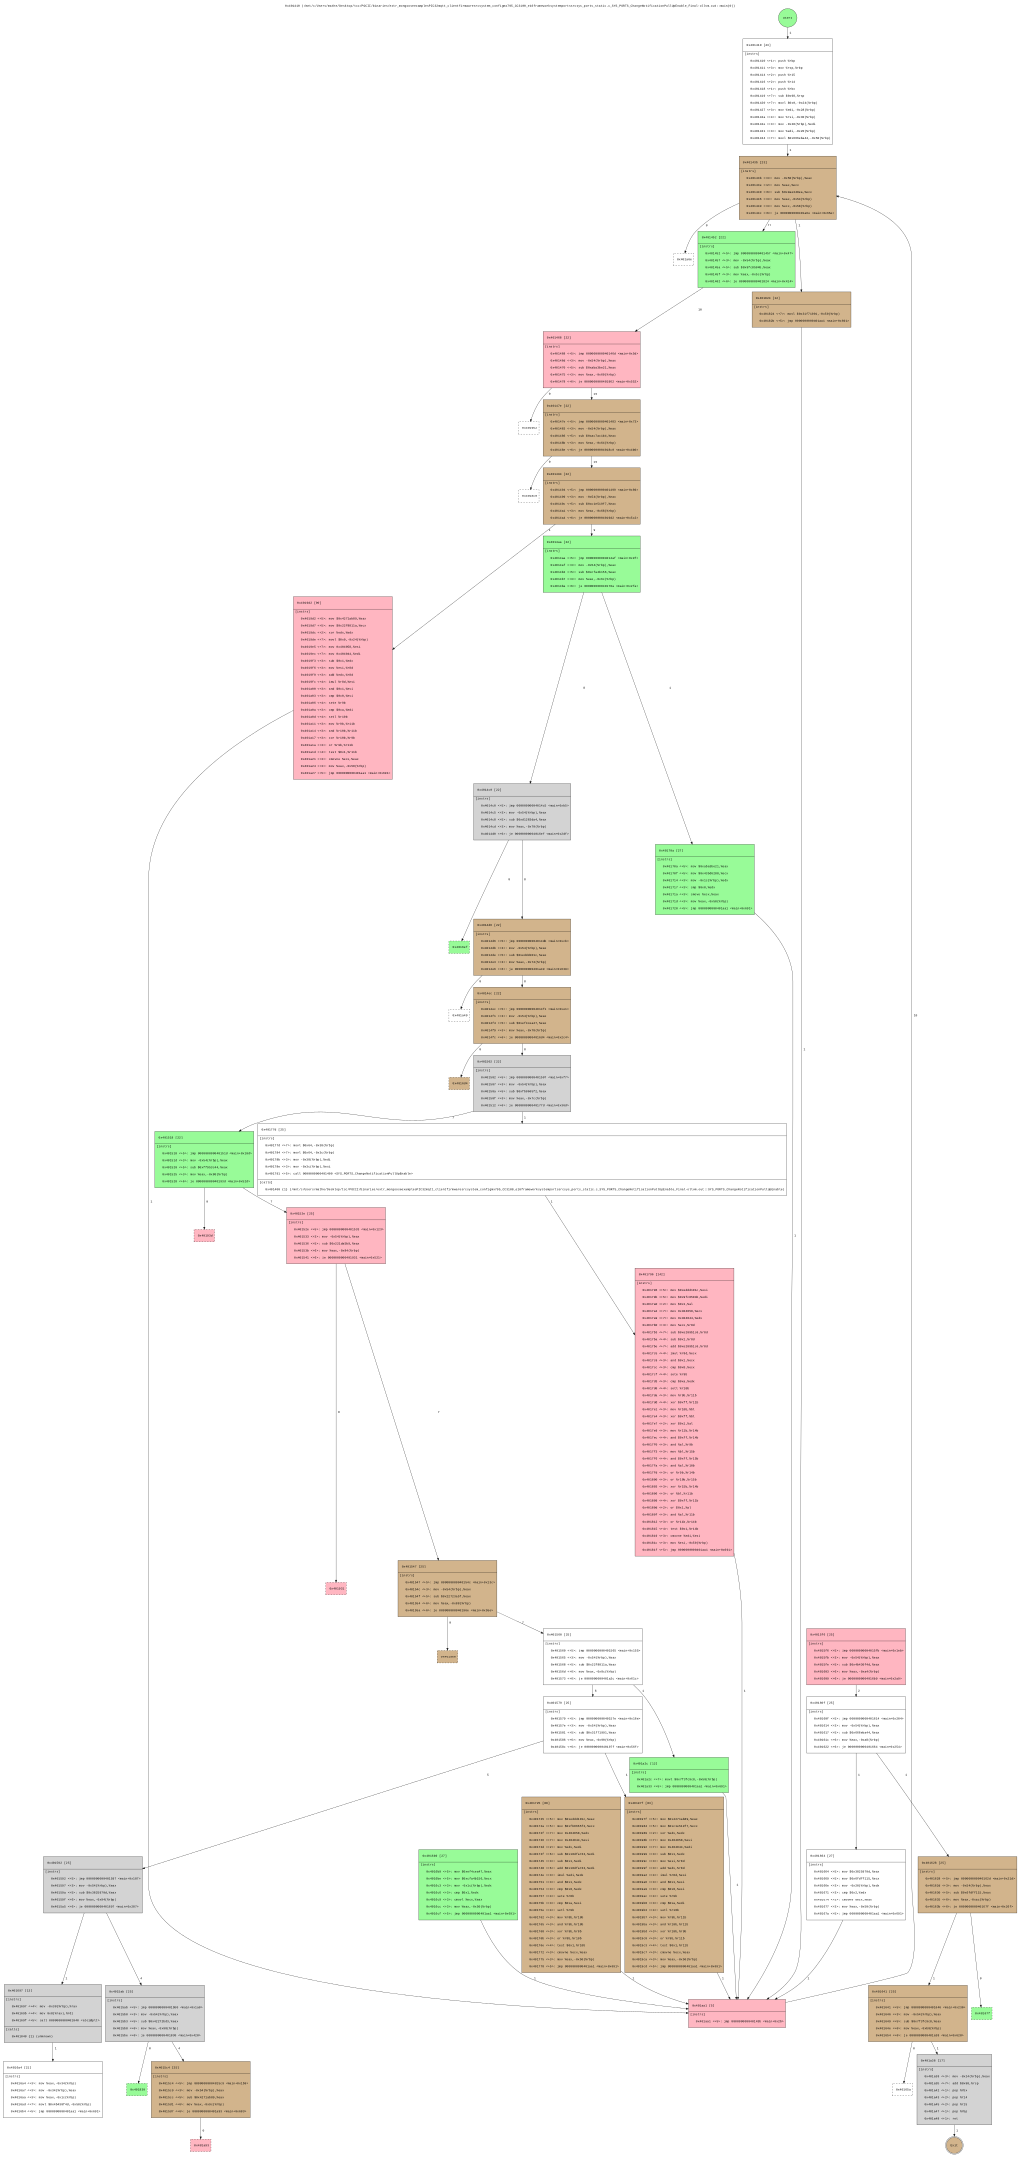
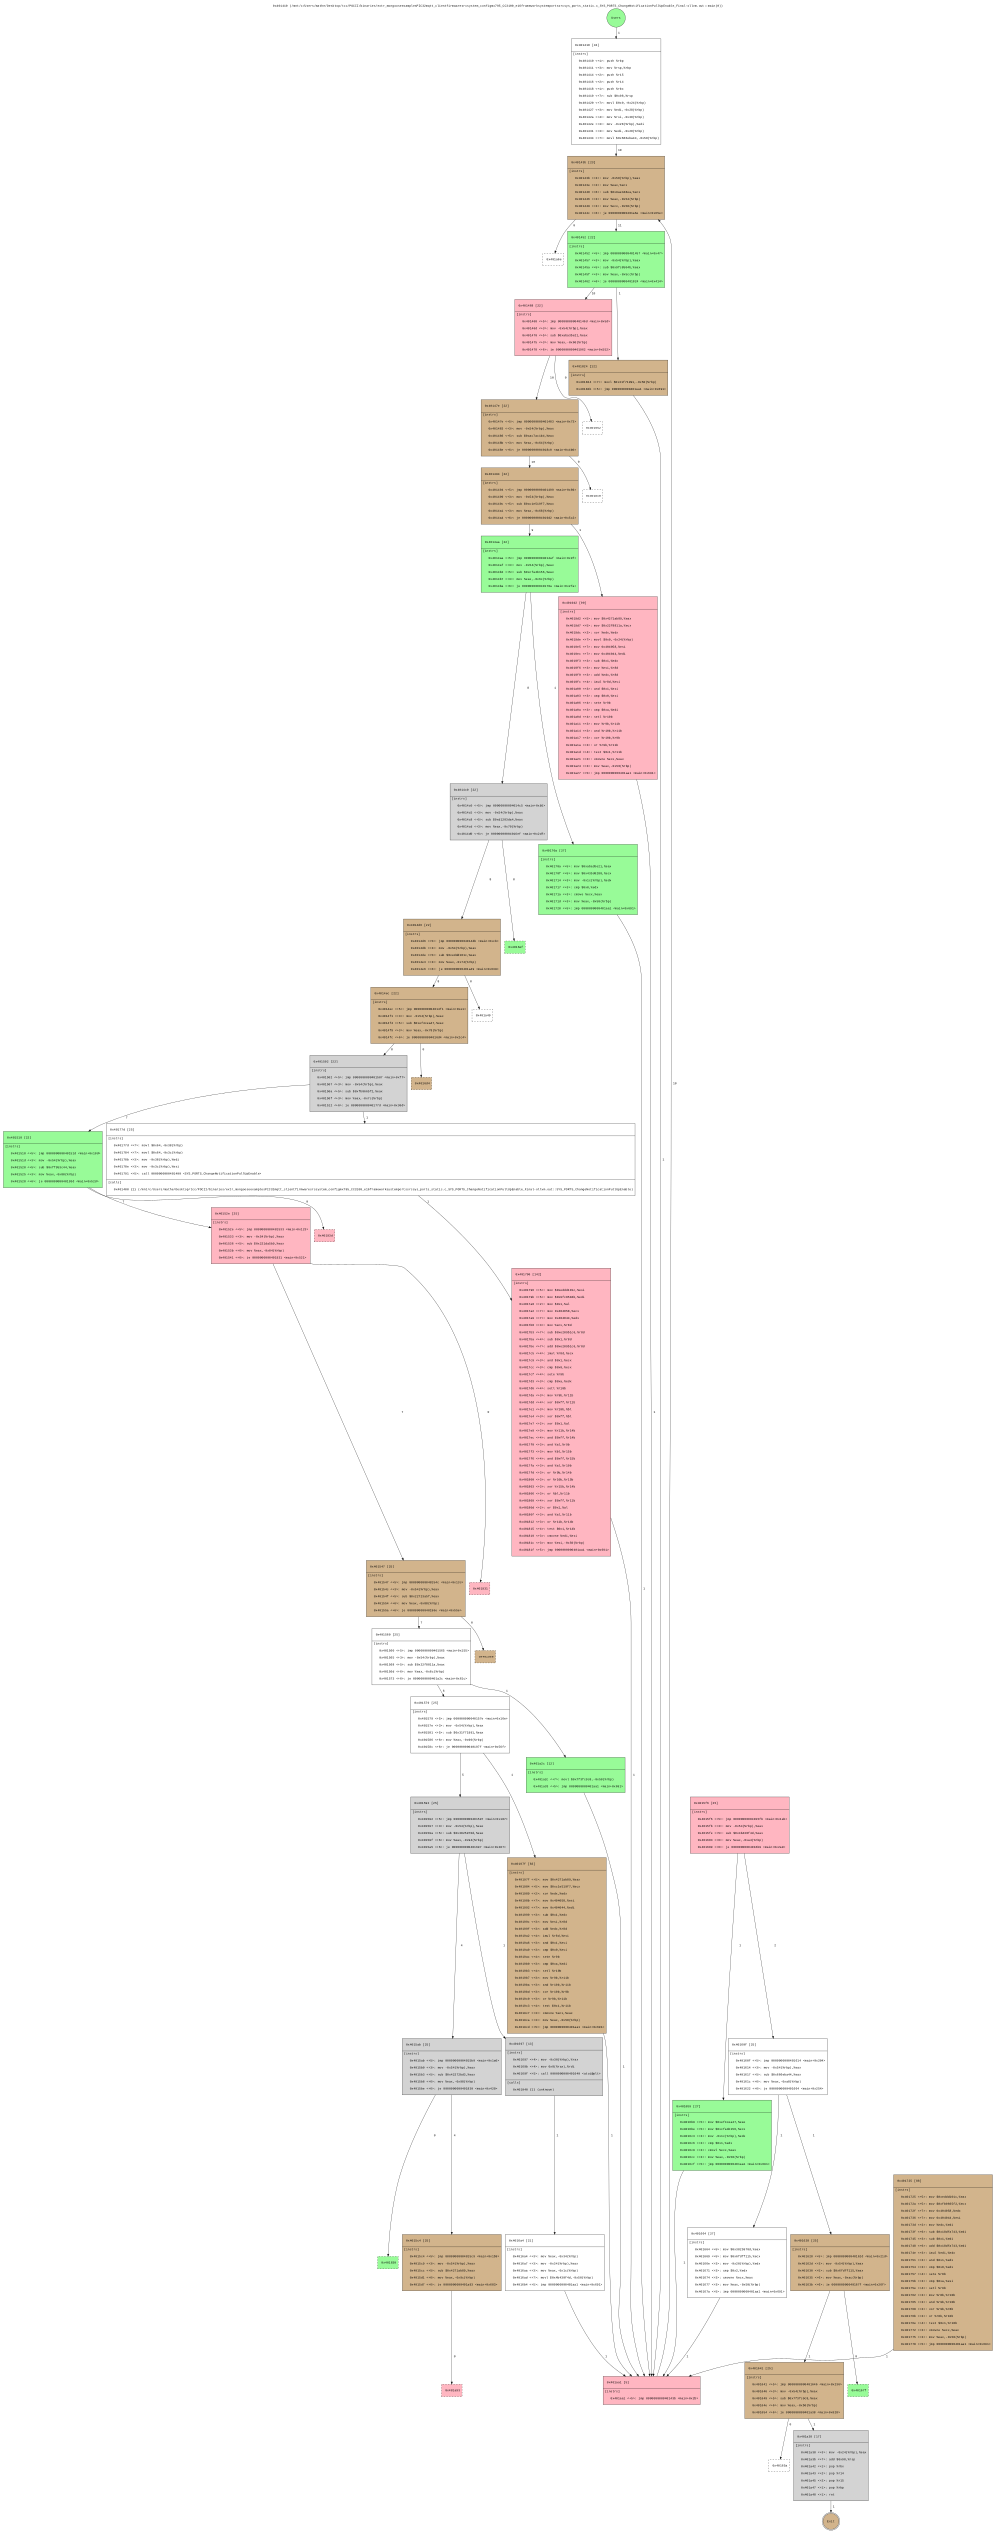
edge "0x401410 [43]" -> "0x40143b [23]": label " 1" -> " 10"
edge "0x40143b [23]" -> "0x401824 [12]": now "0x401452 [22]" -> "0x401824 [12]"
edge "0x4015f6 [25]" -> "0x4016b9 [27]": added, label "1"
edge "0x4016a4 [21]" -> "0x401aa1 [5]": added, label "1"
